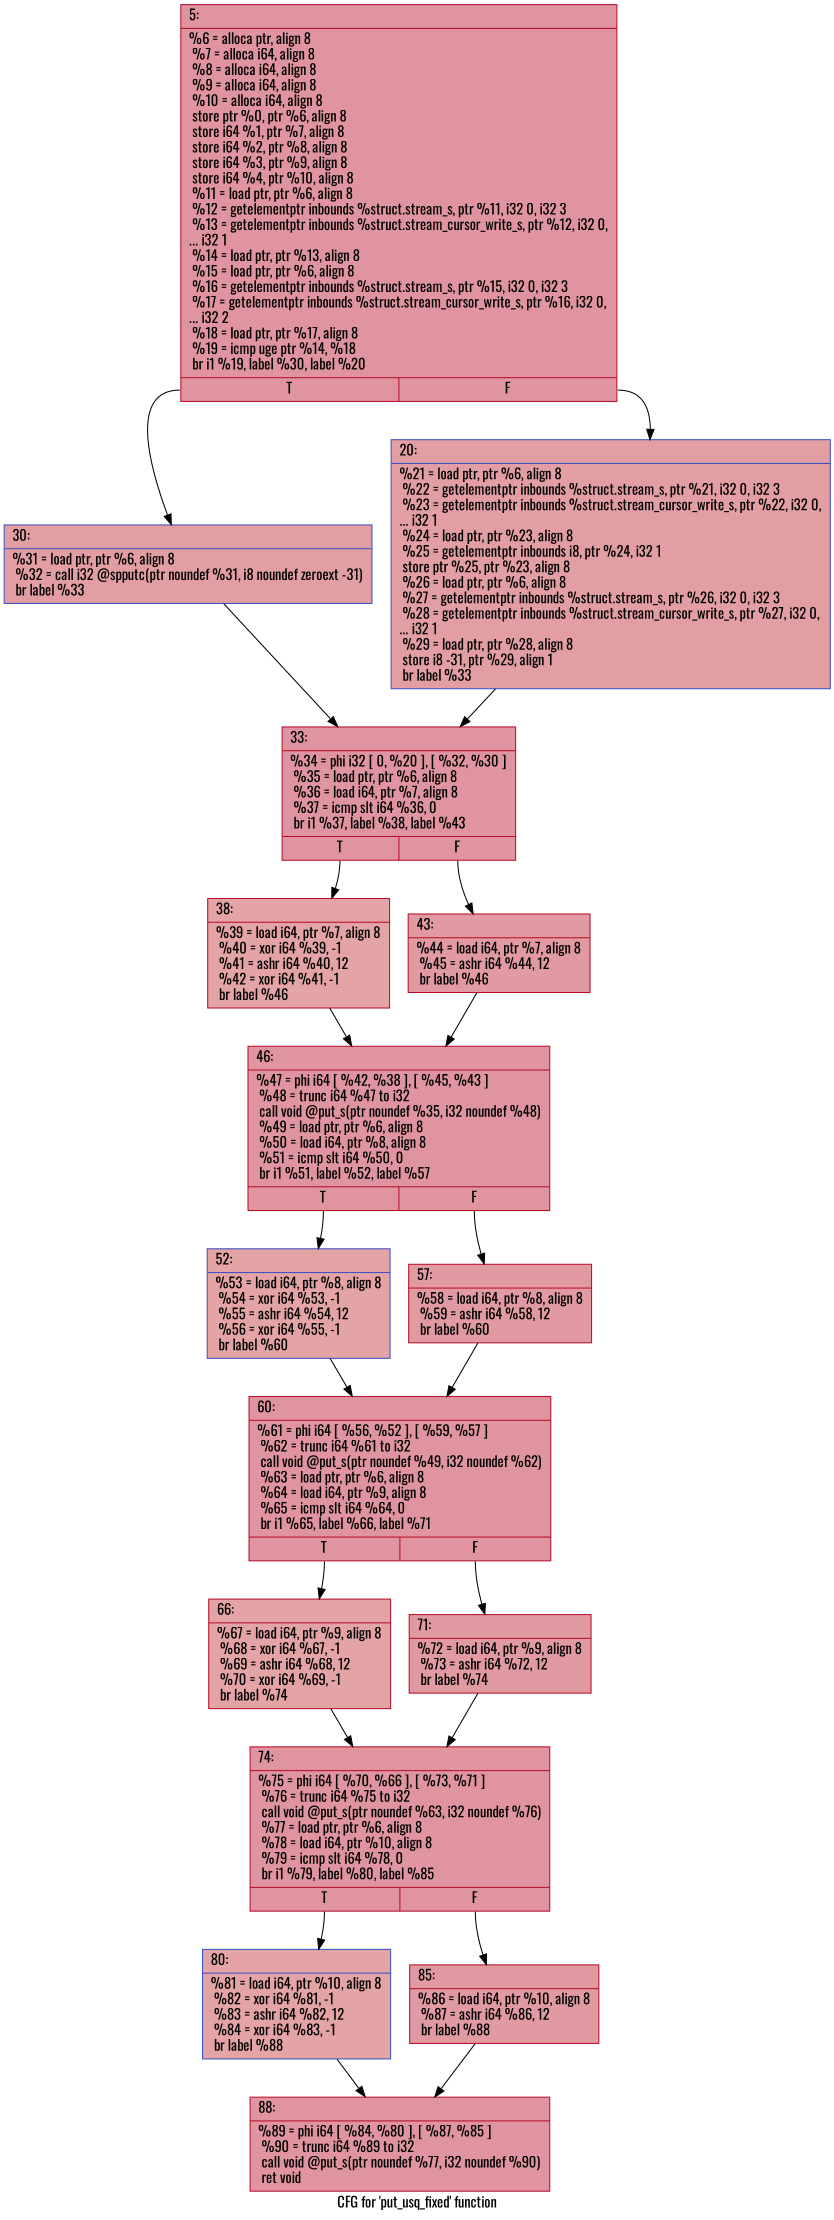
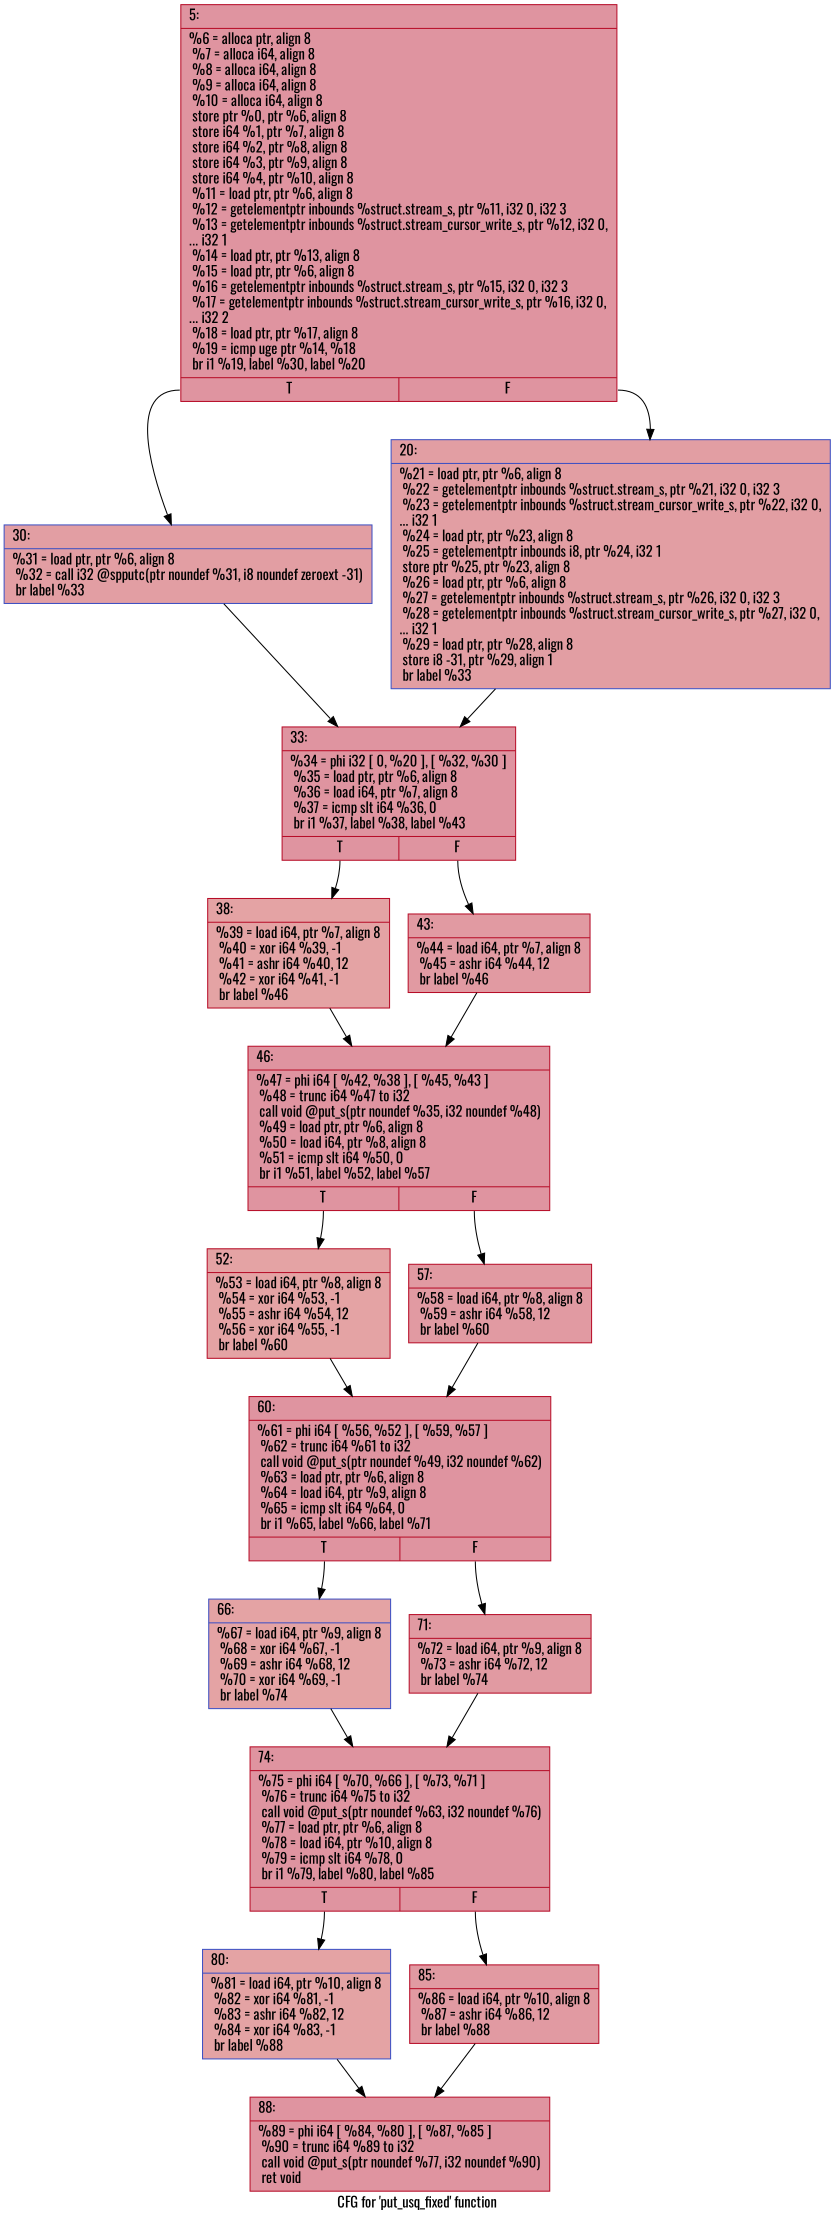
node "52:": color #3d50c3ff -> #b70d28ff
node "66:": color #b70d28ff -> #3d50c3ff
